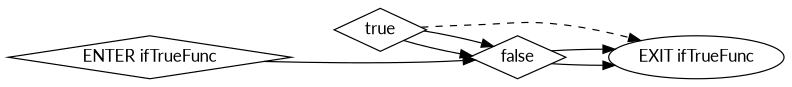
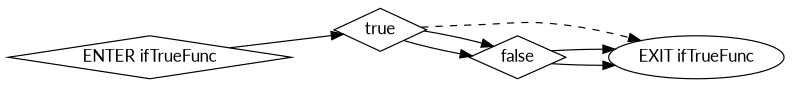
edge "ENTER ifTrueFunc" -> "false": now "ENTER ifTrueFunc" -> "true"
